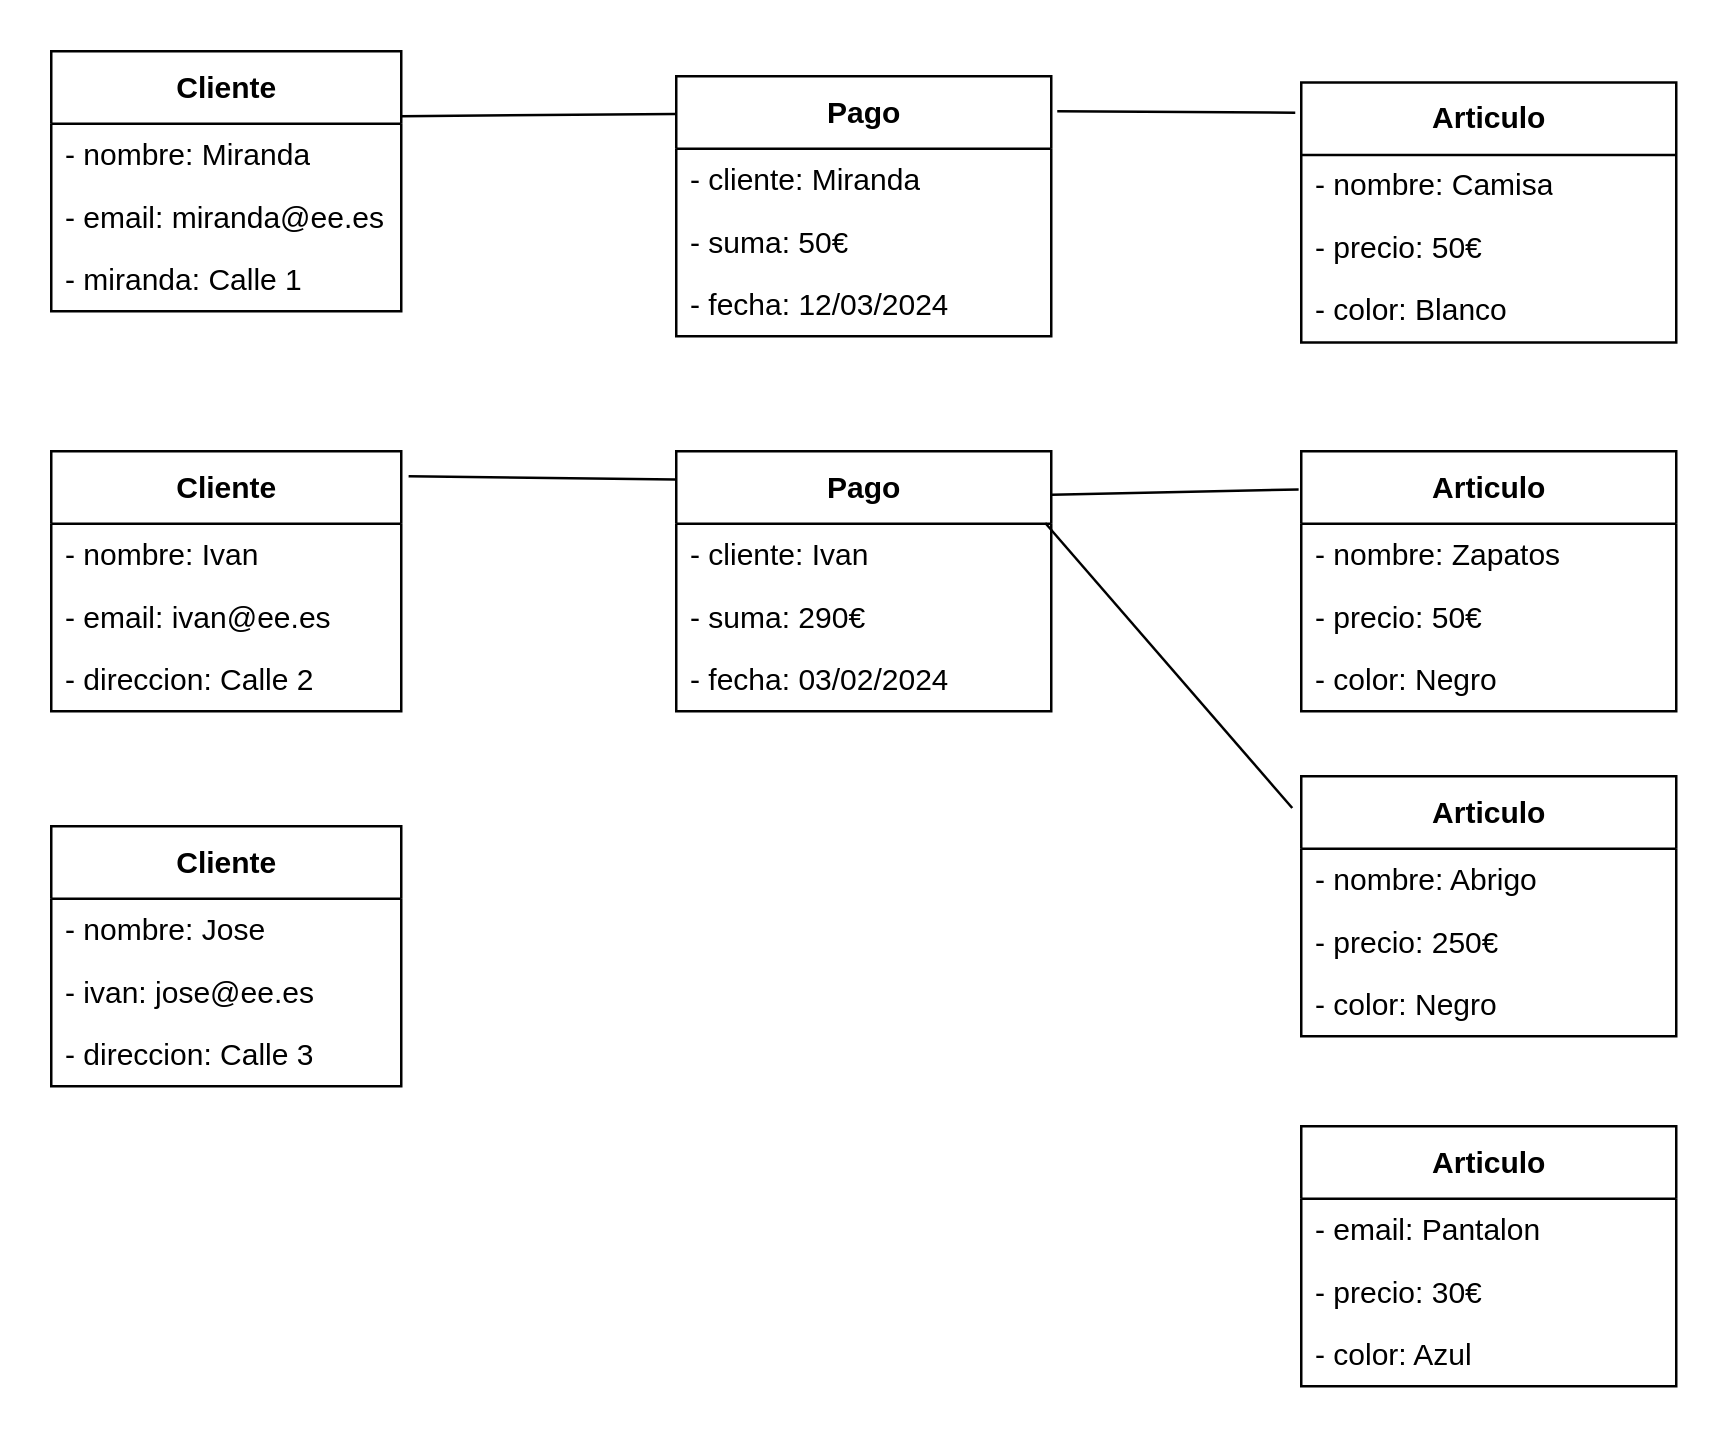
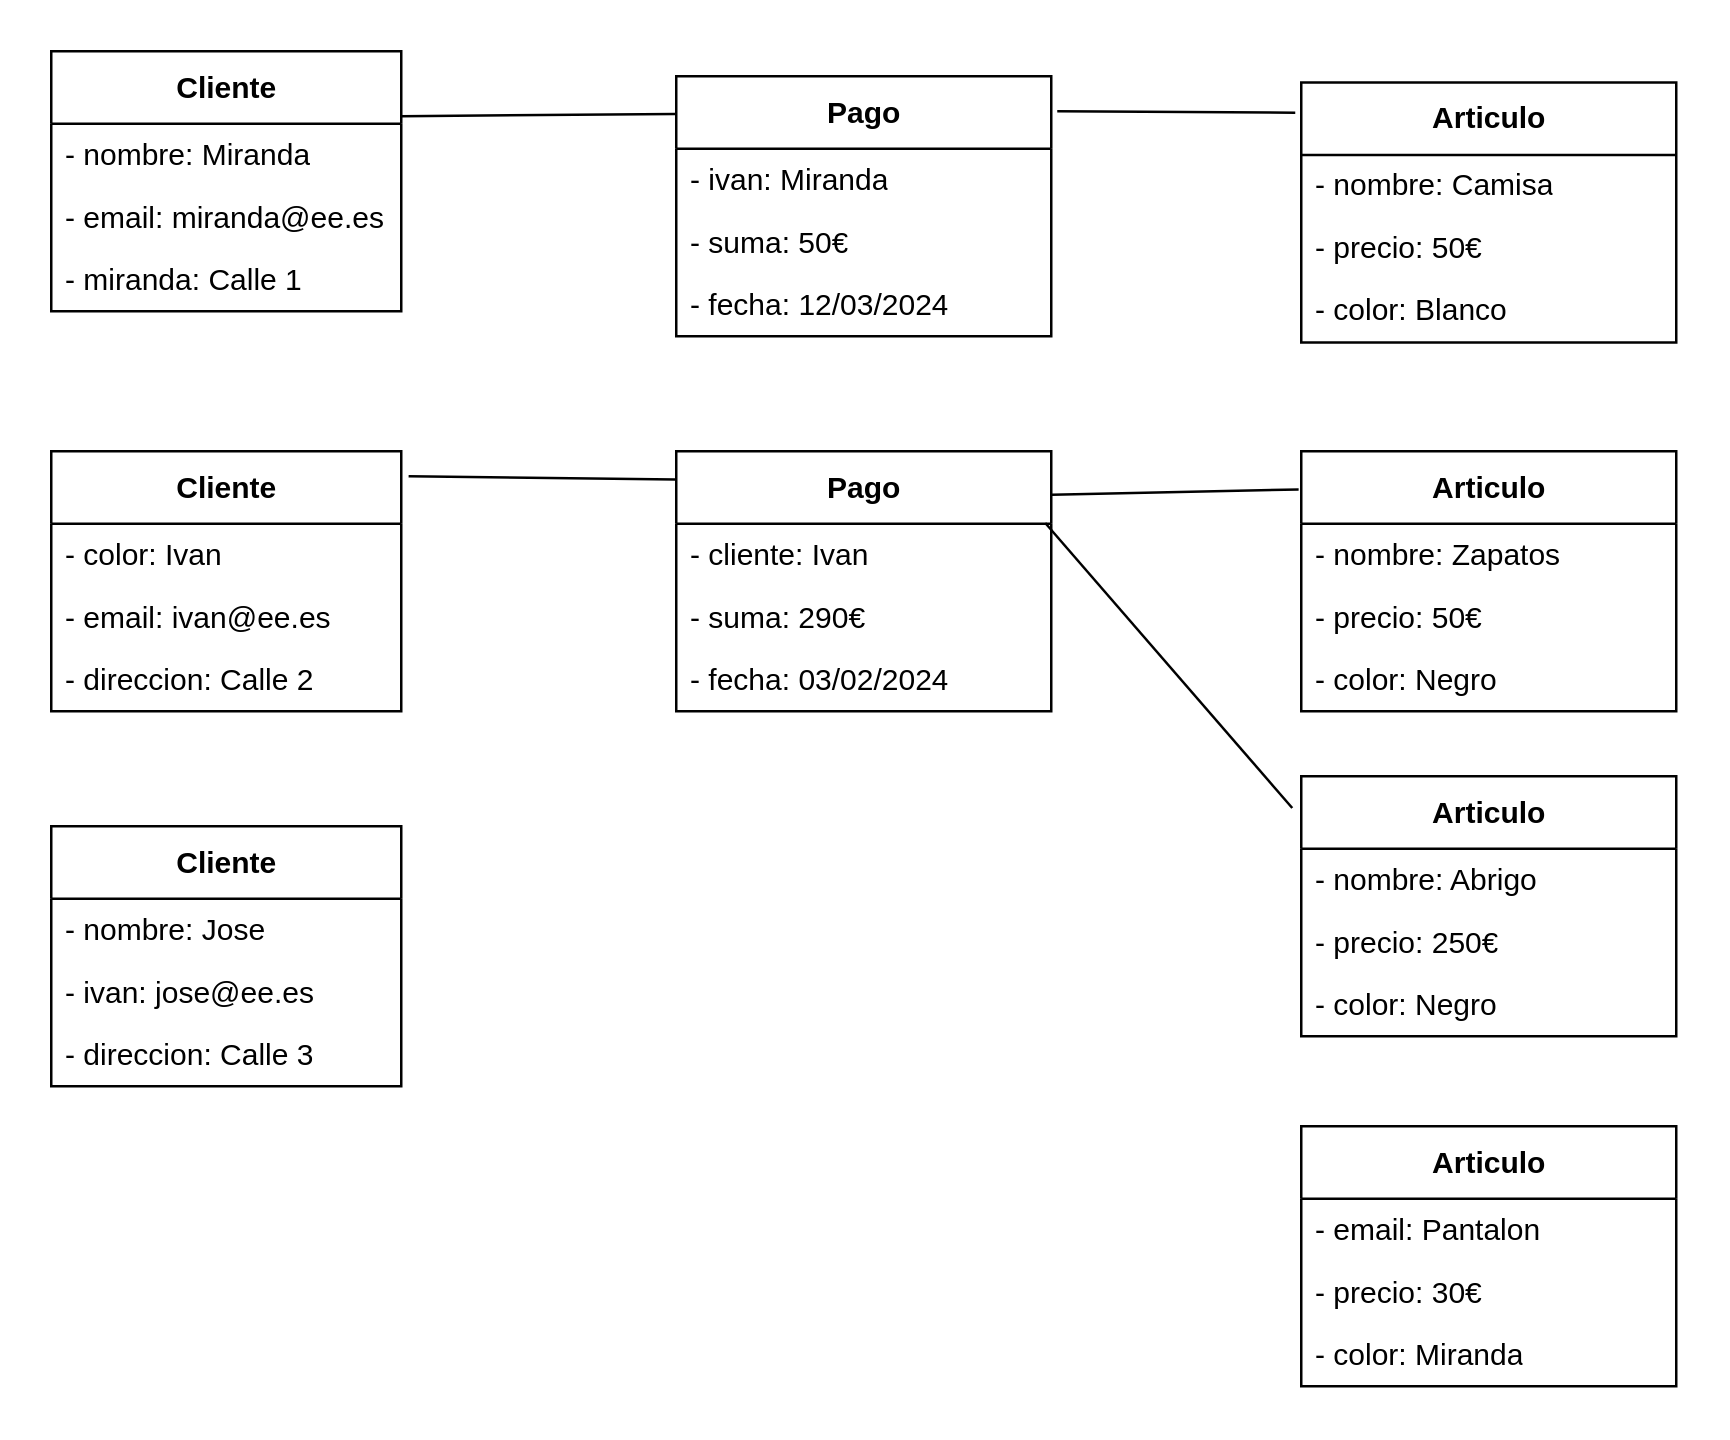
node "- cliente: Miranda": label "- cliente: Miranda" -> "- ivan: Miranda"
node "- nombre: Ivan": label "- nombre: Ivan" -> "- color: Ivan"
node "- color: Azul": label "- color: Azul" -> "- color: Miranda"
